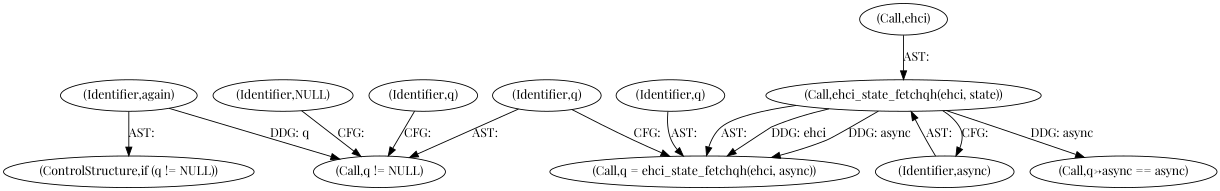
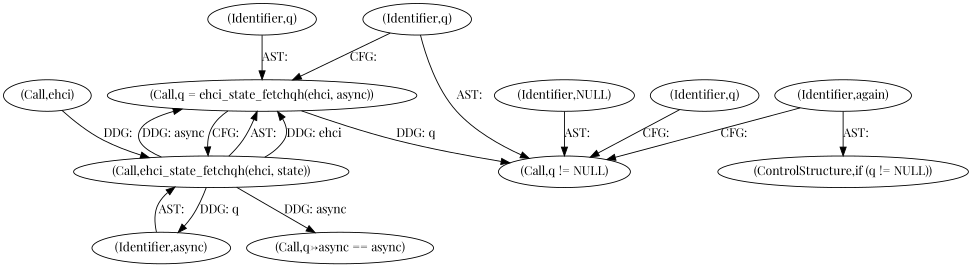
edge "(Call,ehci)" -> "(Call,ehci_state_fetchqh(ehci, state))": label "AST: " -> "DDG: "
edge "(Call,q = ehci_state_fetchqh(ehci, async))" -> "(Call,ehci_state_fetchqh(ehci, state))": added, label "CFG:"
edge "(Identifier,again)" -> "(Call,q != NULL)": label "DDG: q" -> "CFG: "
edge "(Identifier,NULL)" -> "(Call,q != NULL)": label "CFG: " -> "AST: "
edge "(Call,ehci_state_fetchqh(ehci, state))" -> "(Identifier,async)": label "CFG: " -> "DDG: q"
edge "(Call,q = ehci_state_fetchqh(ehci, async))" -> "(Call,q != NULL)": added, label "DDG: q"
